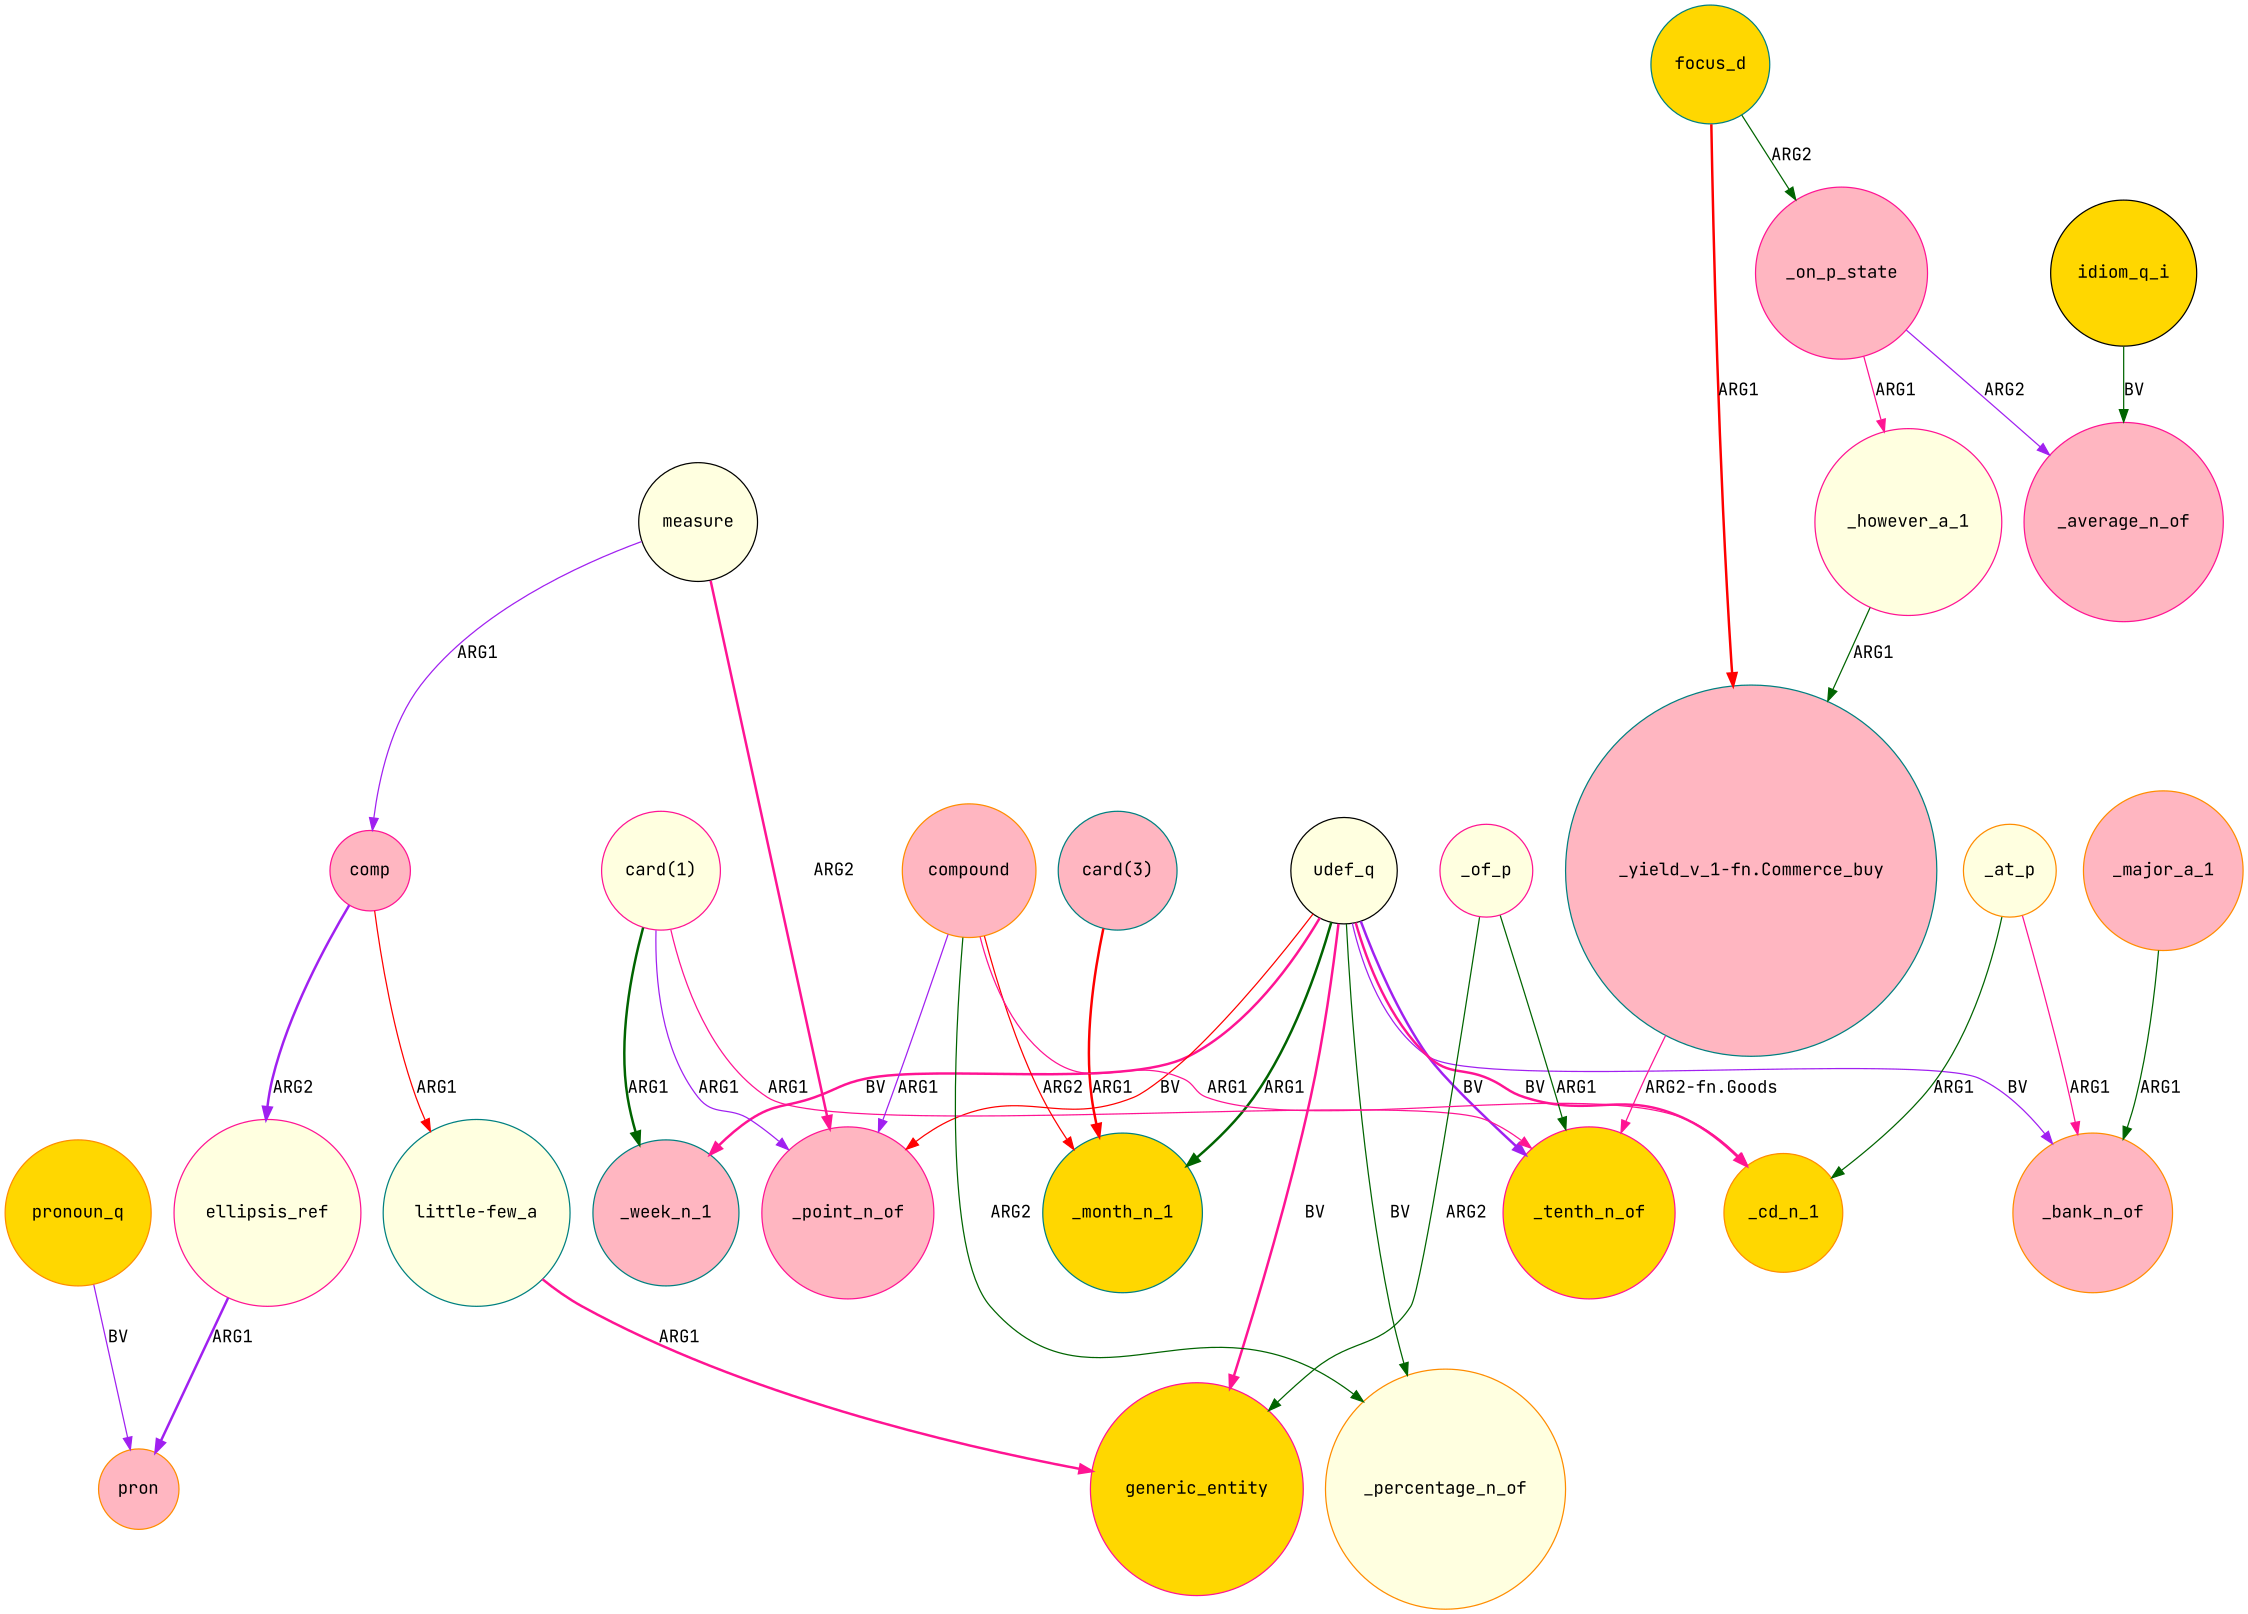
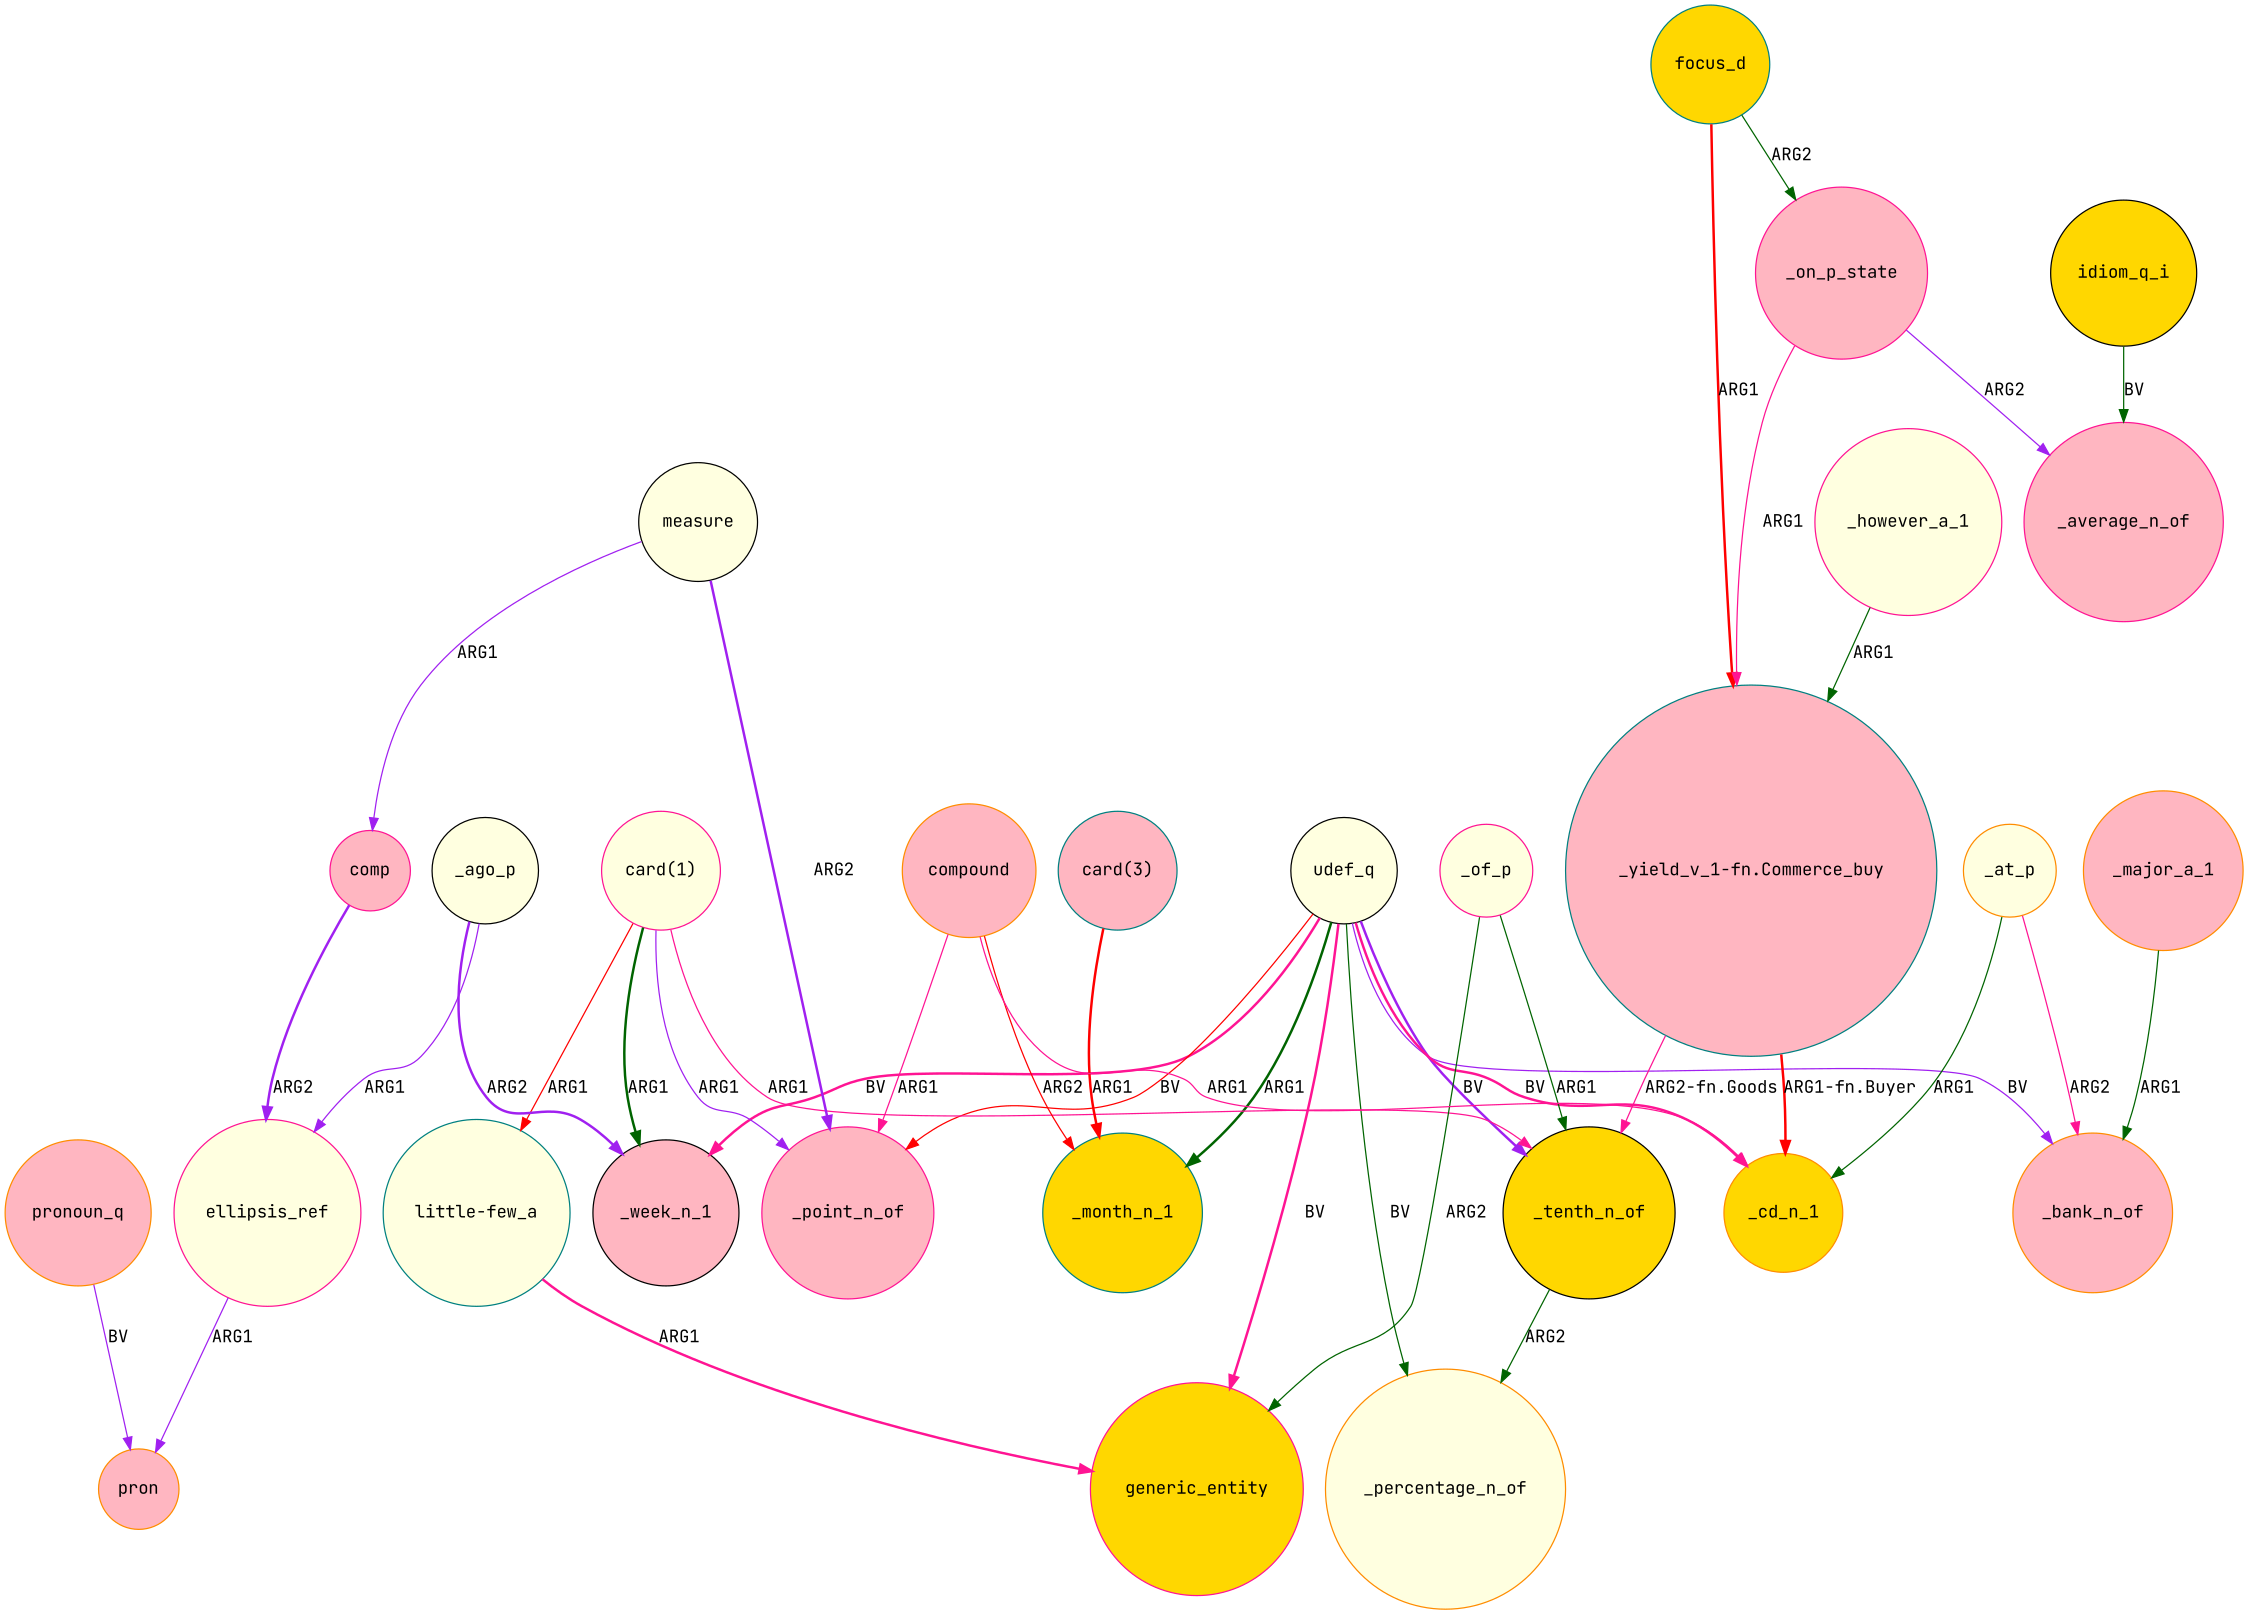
edge "_on_p_state" -> "_however_a_1": now "_on_p_state" -> "_yield_v_1-fn.Commerce_buy"
edge "measure" -> "_point_n_of": color deeppink -> purple
node "_ago_p": added
edge "comp" -> "little-few_a": now "card(1)" -> "little-few_a"
edge "compound" -> "_point_n_of": color purple -> deeppink
edge "_at_p" -> "_bank_n_of": label "ARG1" -> "ARG2"
edge "_yield_v_1-fn.Commerce_buy" -> "_cd_n_1": added, label "ARG1-fn.Buyer"
node "pronoun_q": fillcolor gold -> lightpink
node "_week_n_1": color teal -> black
node "_tenth_n_of": color deeppink -> black
edge "compound" -> "_percentage_n_of": now "_tenth_n_of" -> "_percentage_n_of"
edge "ellipsis_ref" -> "pron": style bold -> solid
